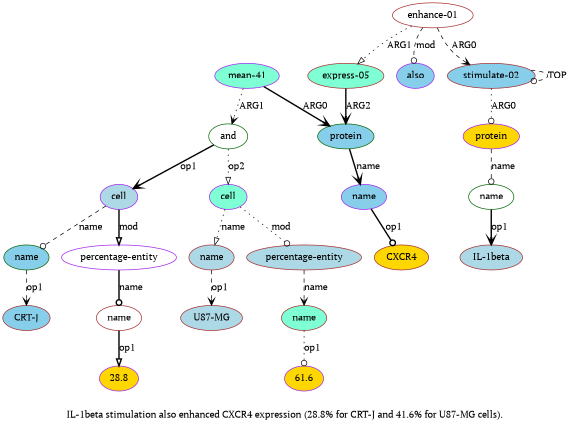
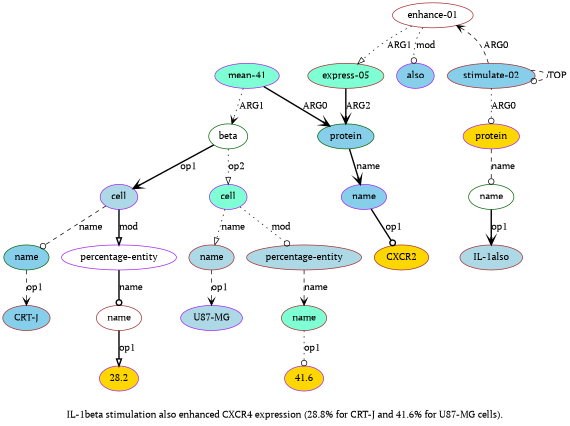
edge "enhance-01" -> "also": style dashed -> dotted
edge "enhance-01" -> "stimulate-02": reversed
node "and": label "and" -> "beta"
node "CXCR4": label "CXCR4" -> "CXCR2"
node "IL-1beta": label "IL-1beta" -> "IL-1also"
node "U87-MG": color brown -> purple
node "28.8": label "28.8" -> "28.2"
node "61.6": label "61.6" -> "41.6"
